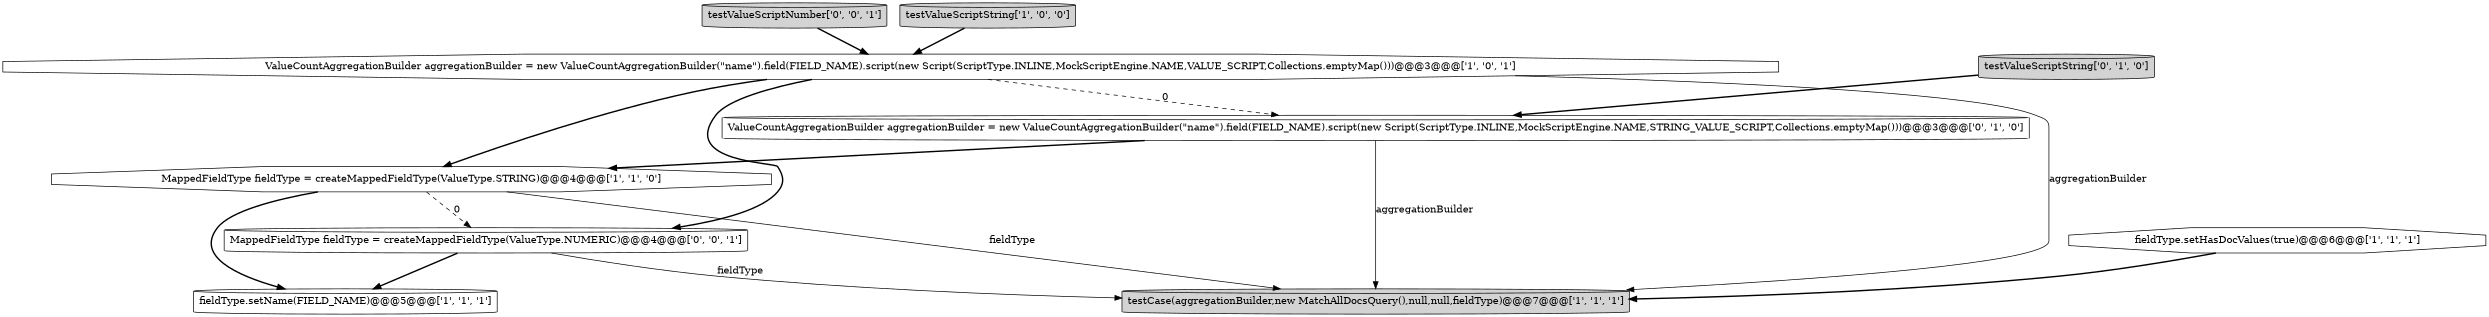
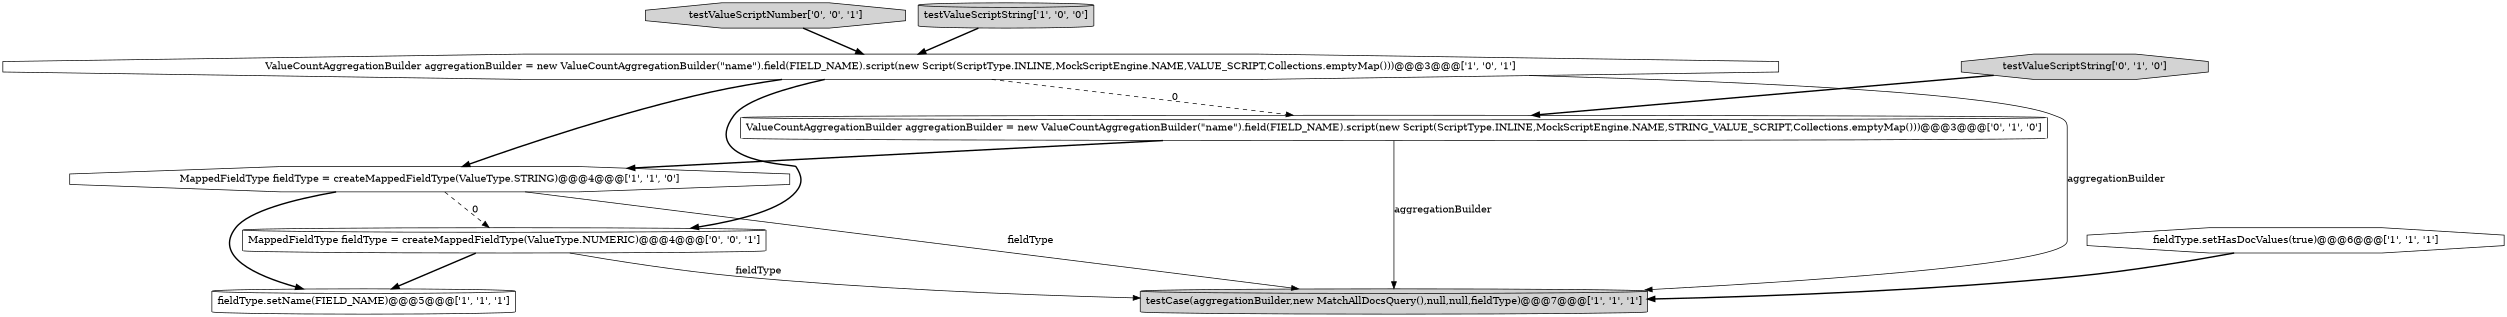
node "testValueScriptNumber['0', '0', '1']": shape cylinder -> octagon
node "testValueScriptString['0', '1', '0']": shape cylinder -> octagon
